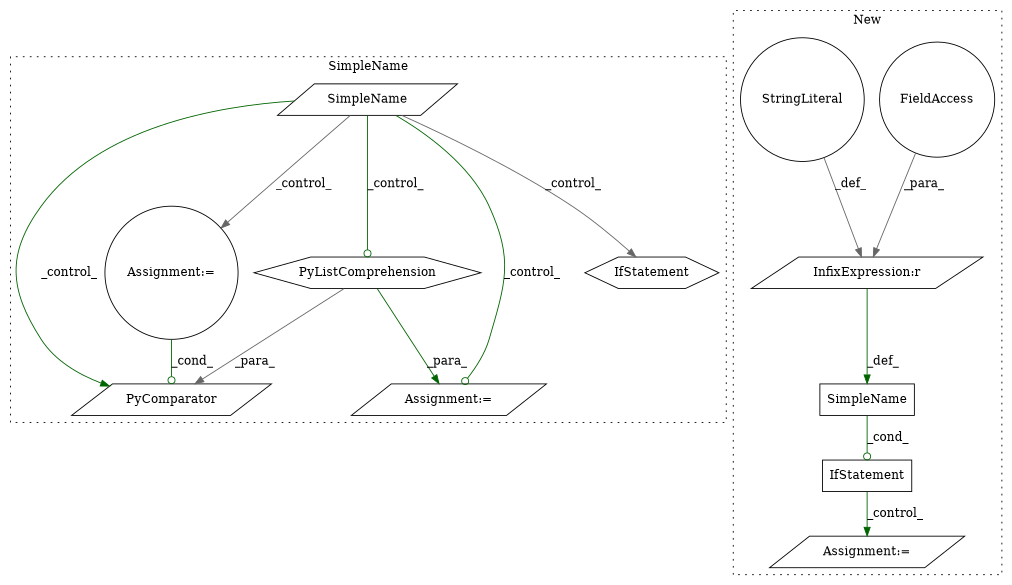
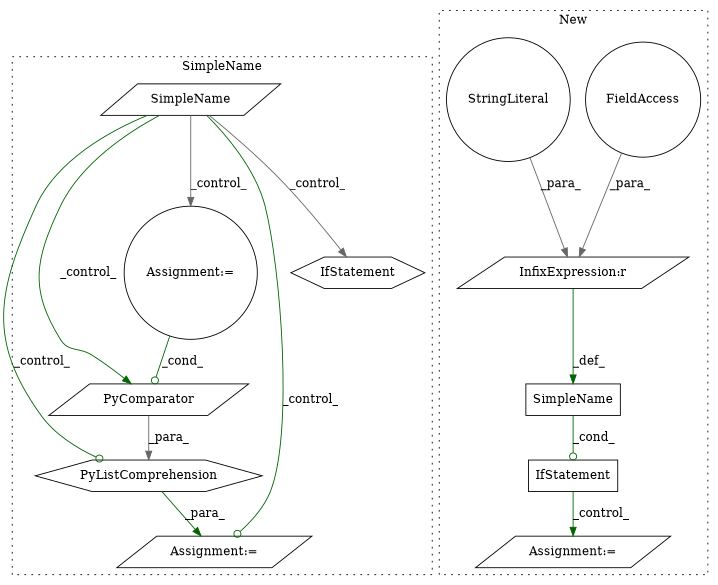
edge "StringLiteral" -> "InfixExpression:r": label "_def_" -> "_para_"
edge "PyListComprehension" -> "PyComparator": reversed
